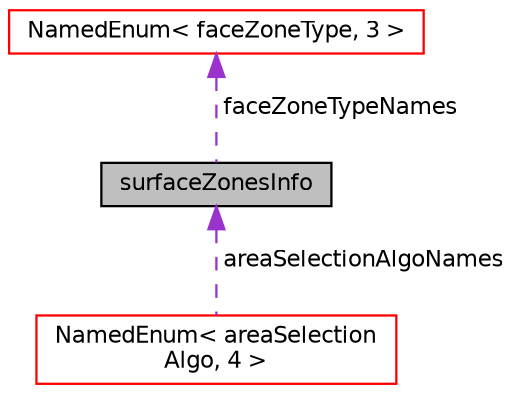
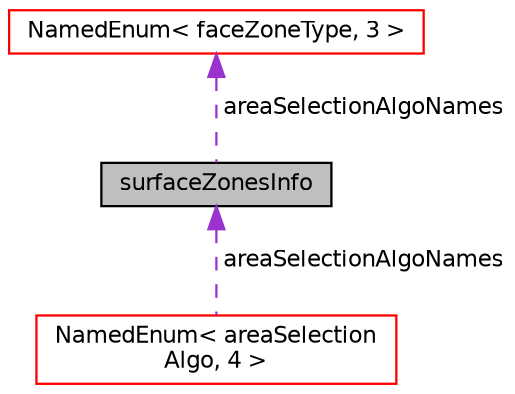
edge "surfaceZonesInfo" -> "NamedEnum< faceZoneType, 3 >": label " faceZoneTypeNames" -> " areaSelectionAlgoNames"
